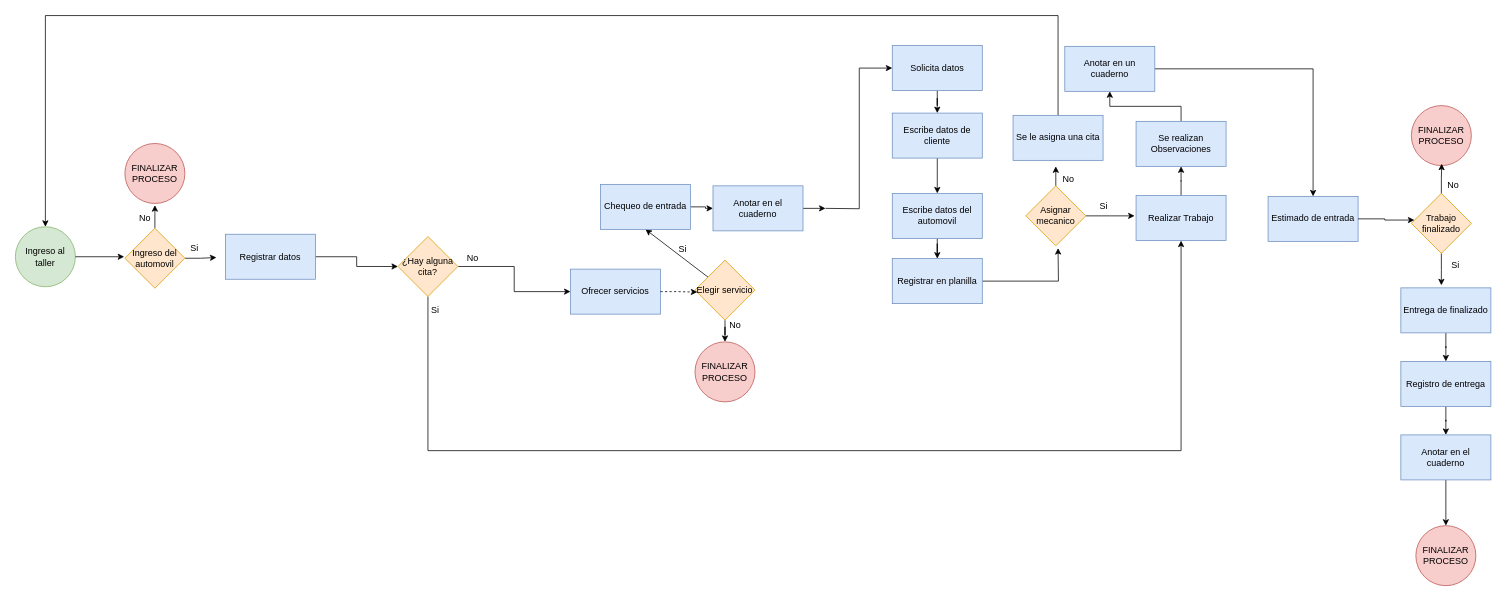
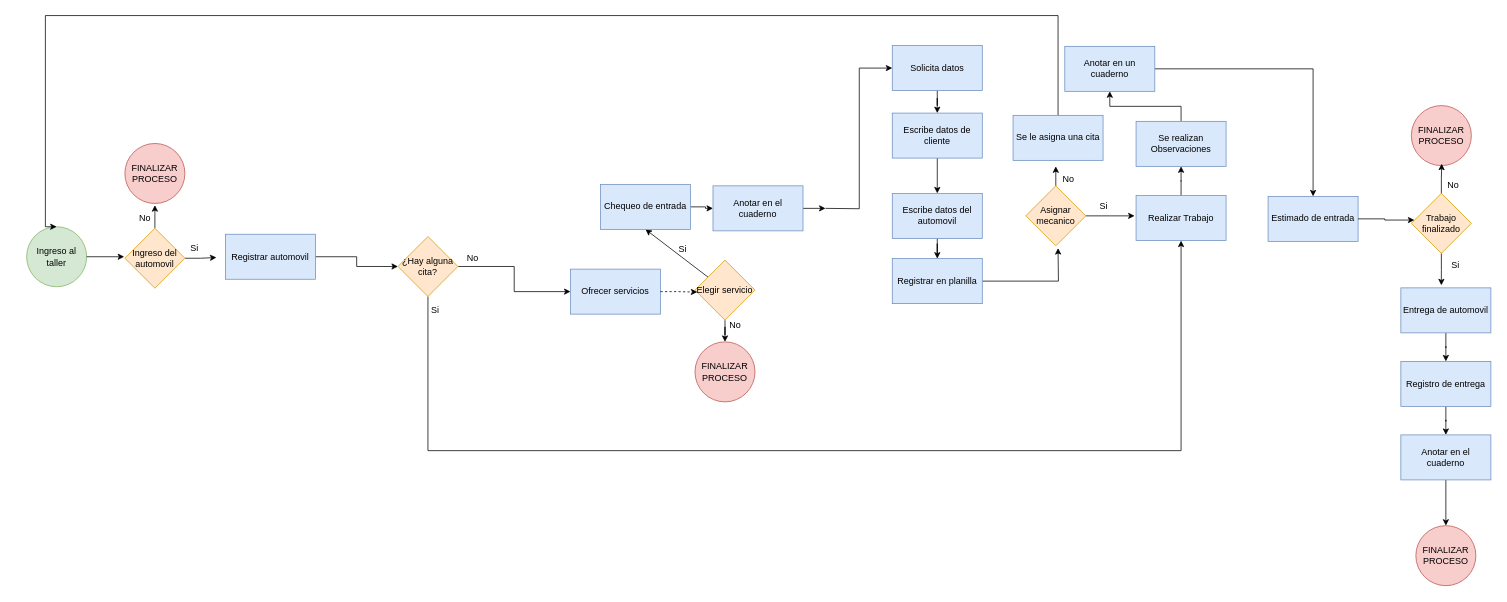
node "Ingreso al taller": moved (45, 257) -> (57, 257)
node "Registrar datos": label "Registrar datos" -> "Registrar automovil"
node "Entrega de finalizado": label "Entrega de finalizado" -> "Entrega de automovil"
